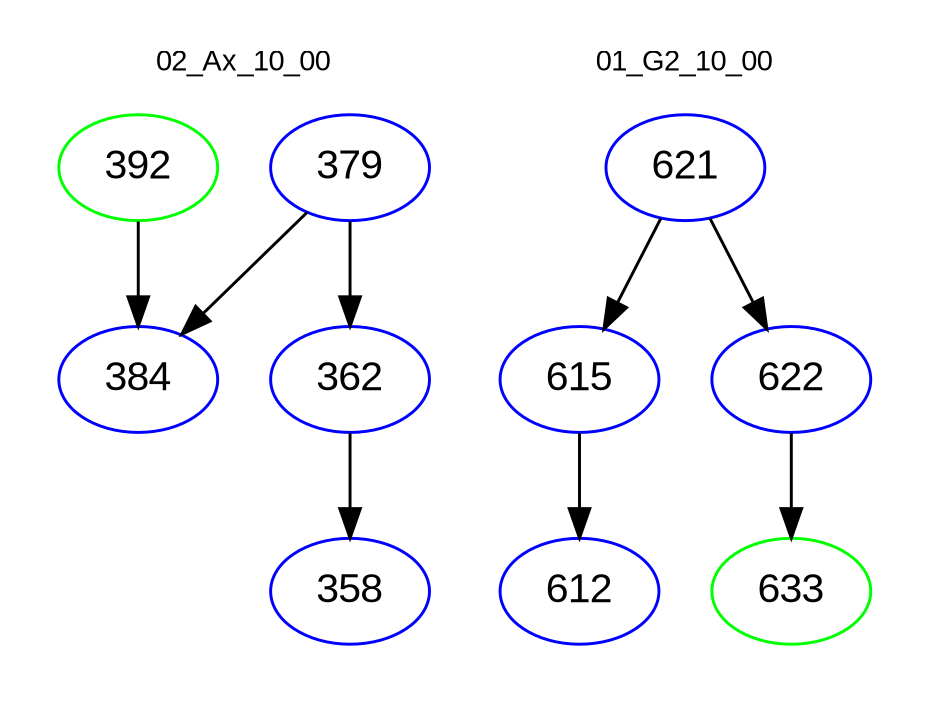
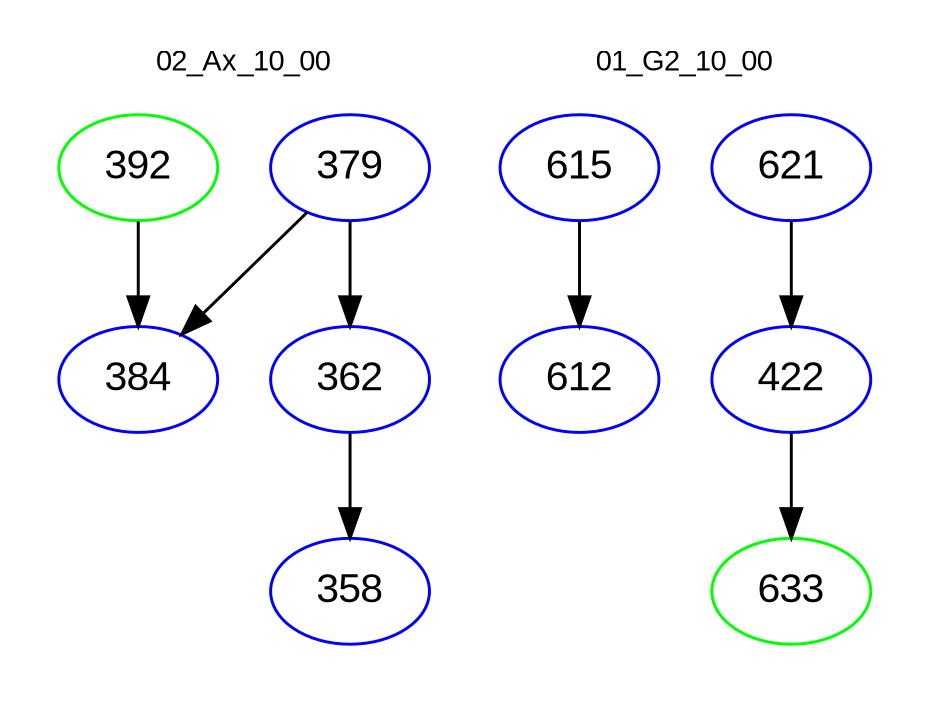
edge "621" -> "615": removed
node "622": label "622" -> "422"
